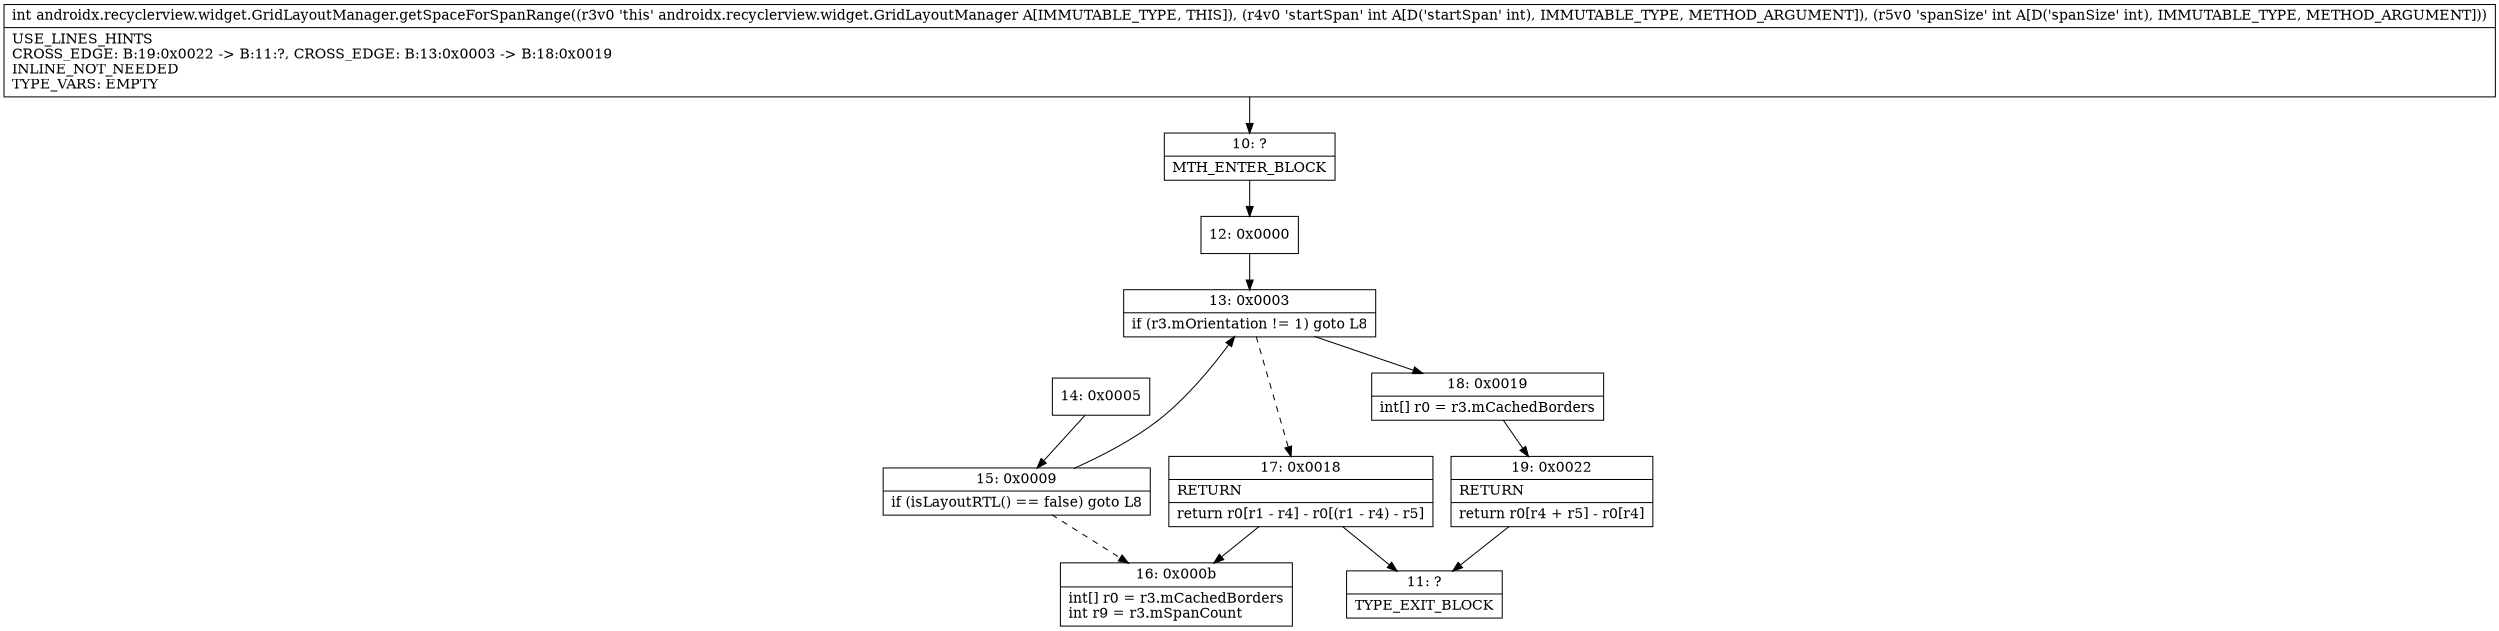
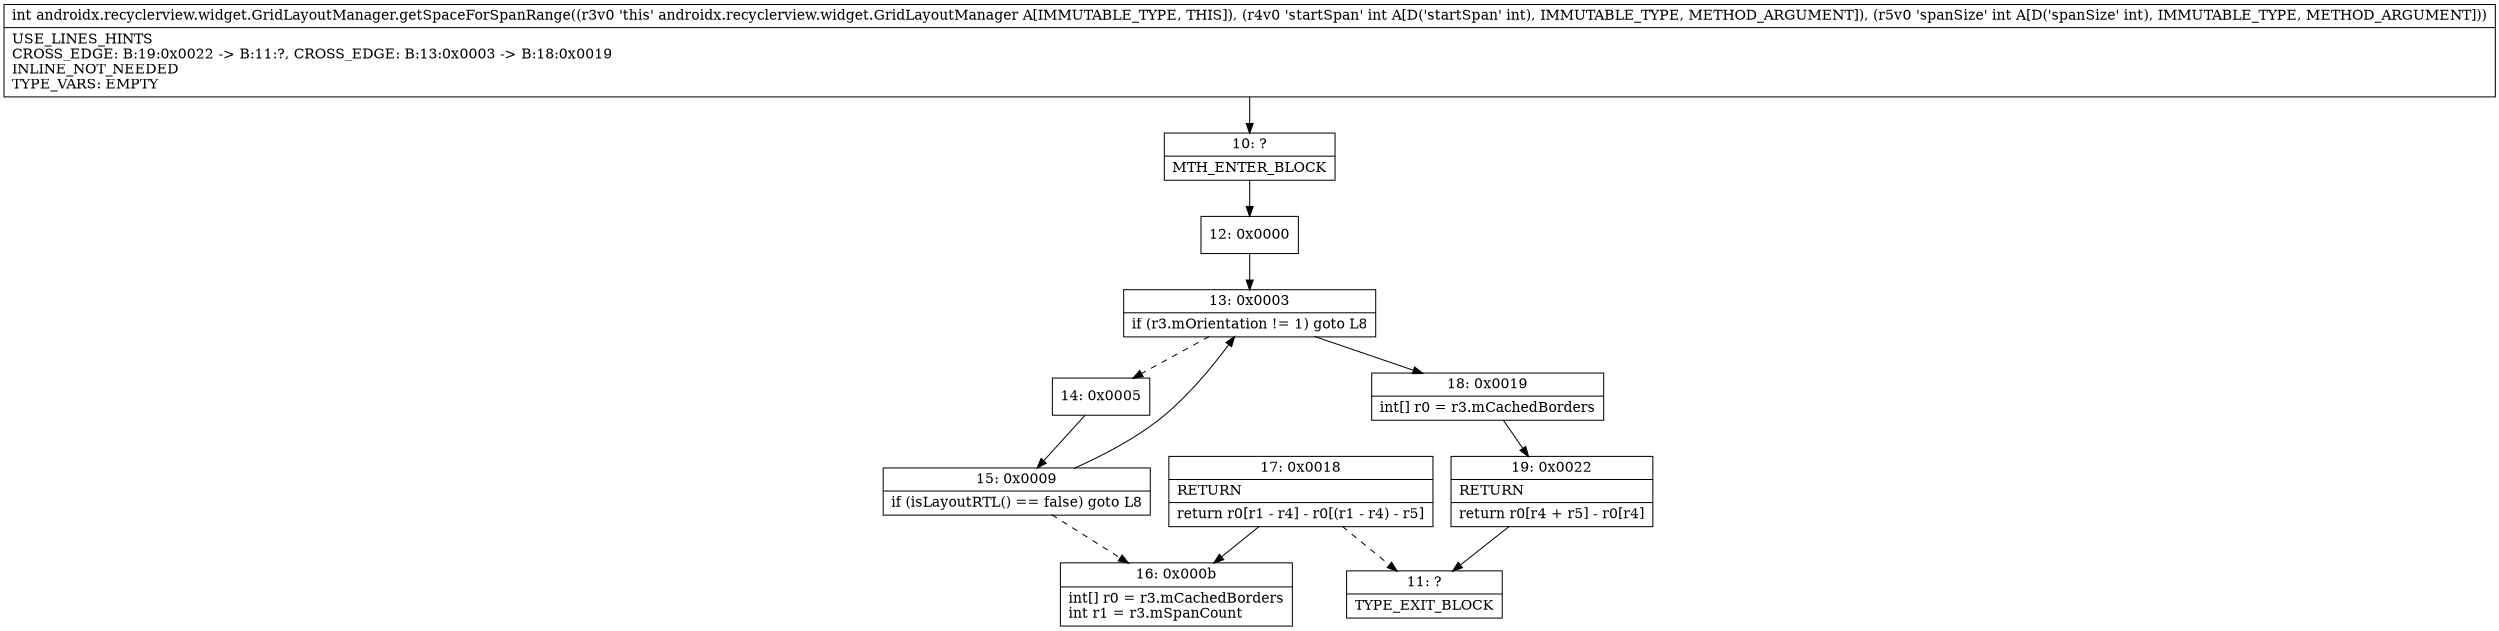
edge "13: 0x0003" -> "17: 0x0018": now "13: 0x0003" -> "14: 0x0005"
edge "17: 0x0018" -> "11: ?": style solid -> dashed
node "16: 0x000b": text "int r9 = r3.mSpanCount" -> "int r1 = r3.mSpanCount"
